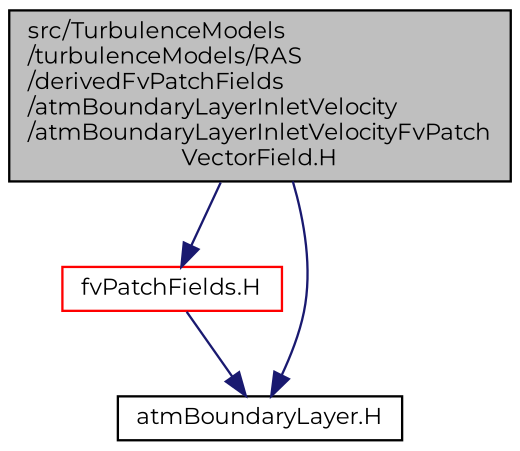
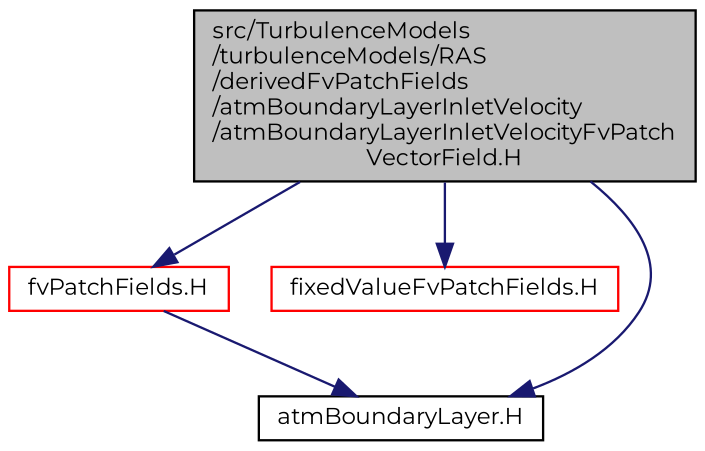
node "fixedValueFvPatchFields.H": added
